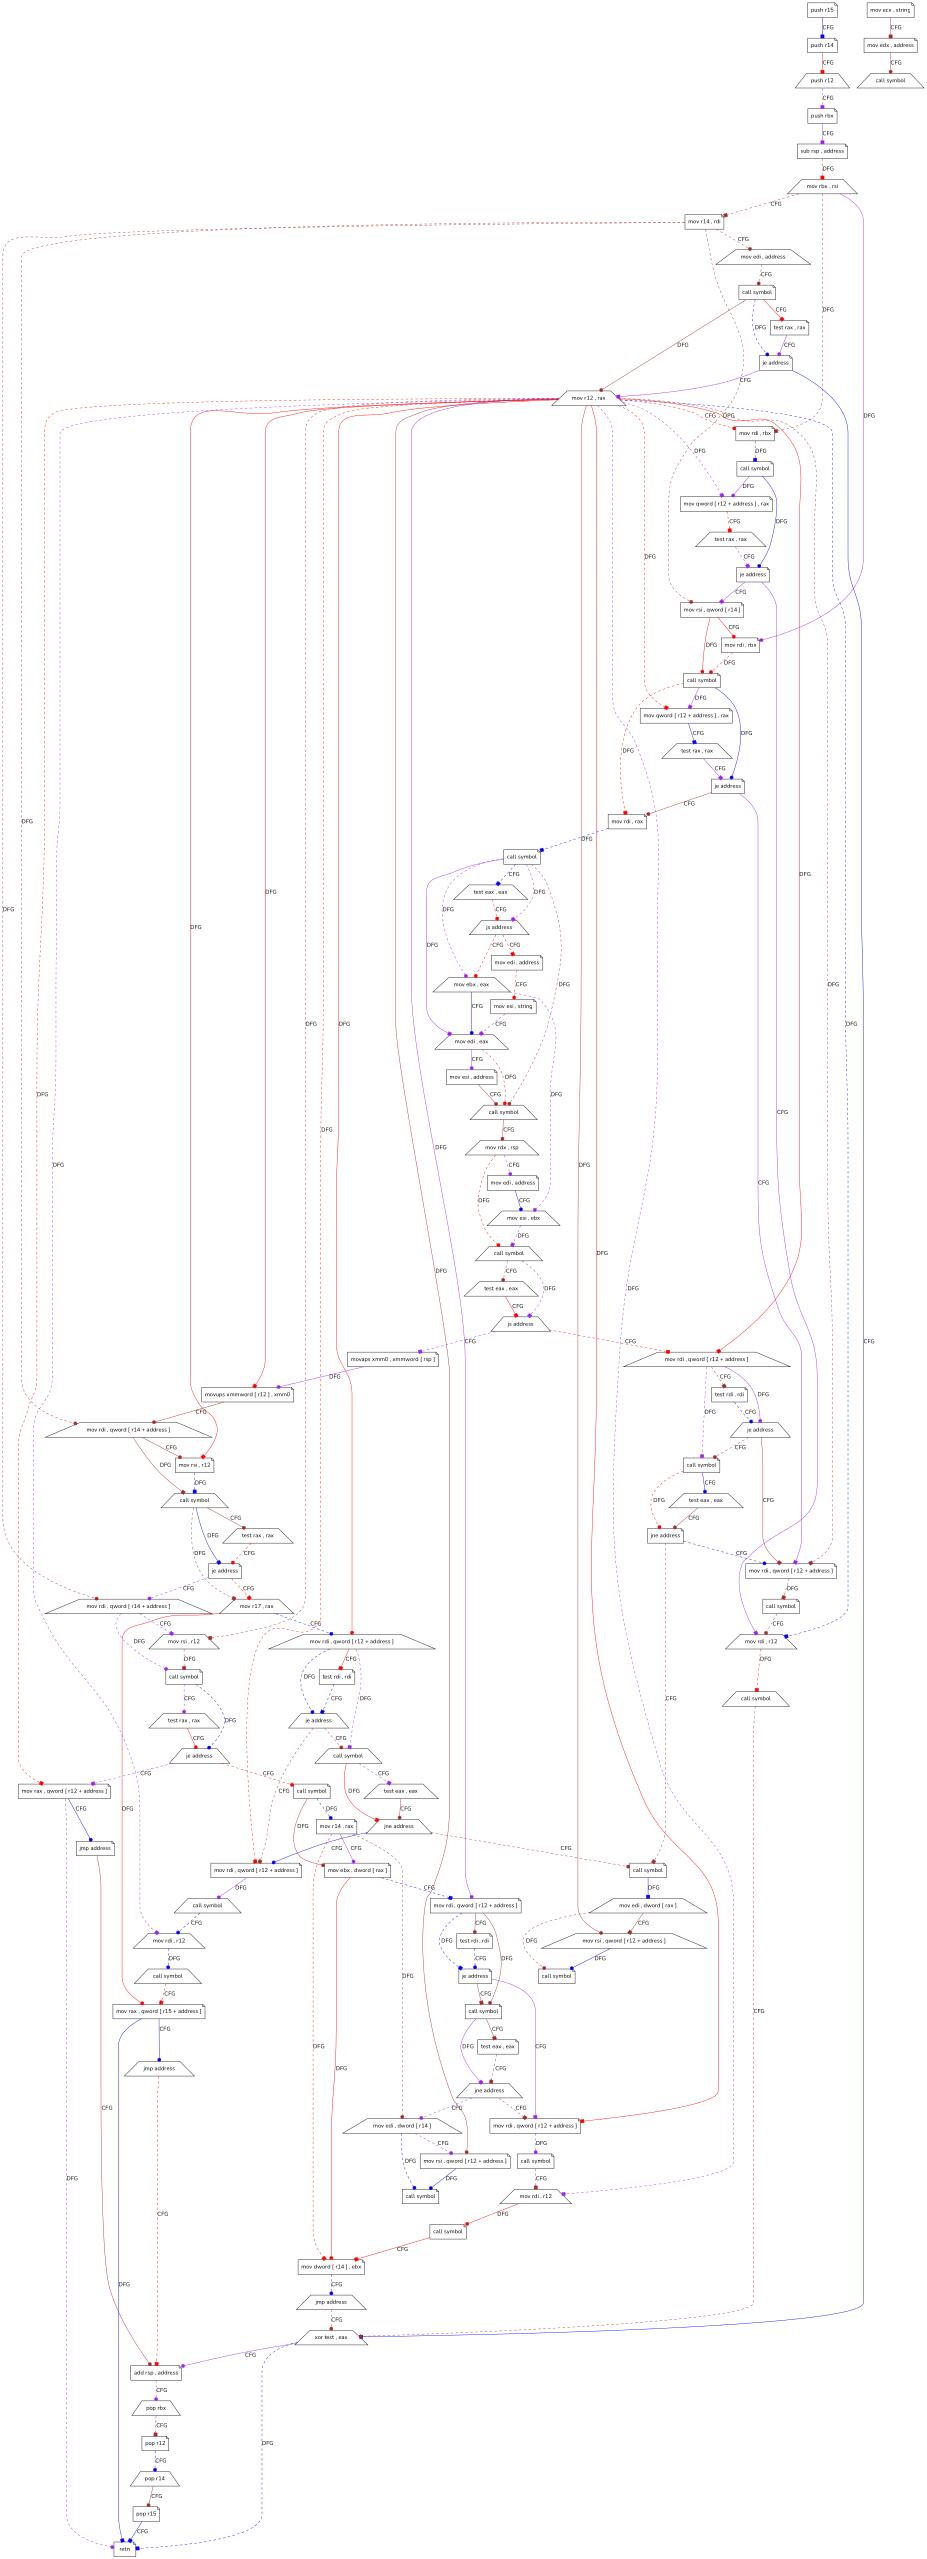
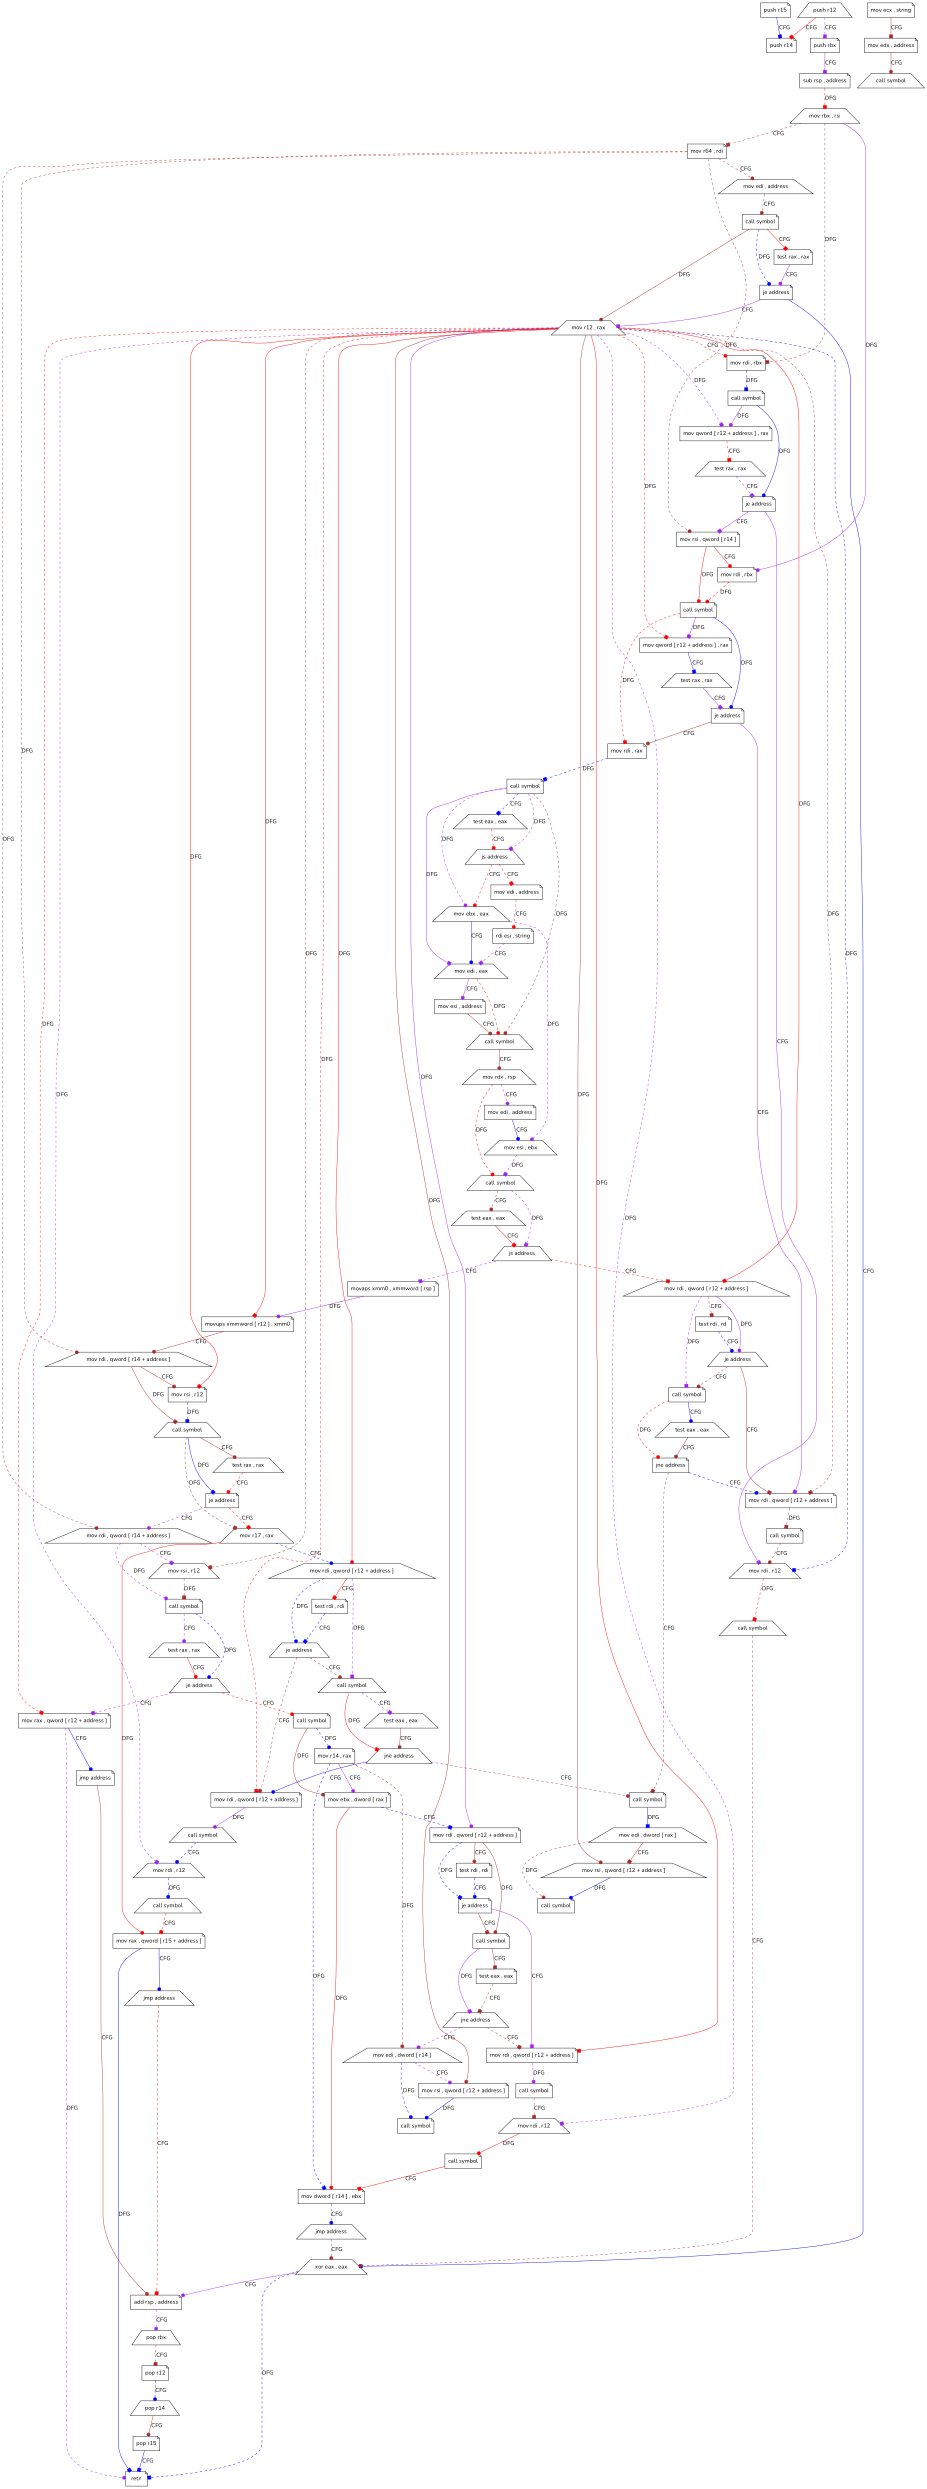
edge "push r14" -> "push r12": reversed
node "mov r14 , rdi": label "mov r14 , rdi" -> "mov r64 , rdi"
node "mov esi , string": label "mov esi , string" -> "rdi esi , string"
edge "mov r14 , rax" -> "mov dword [ r14 ] , ebx": color red -> blue
node "xor test , eax": label "xor test , eax" -> "xor eax , eax"
